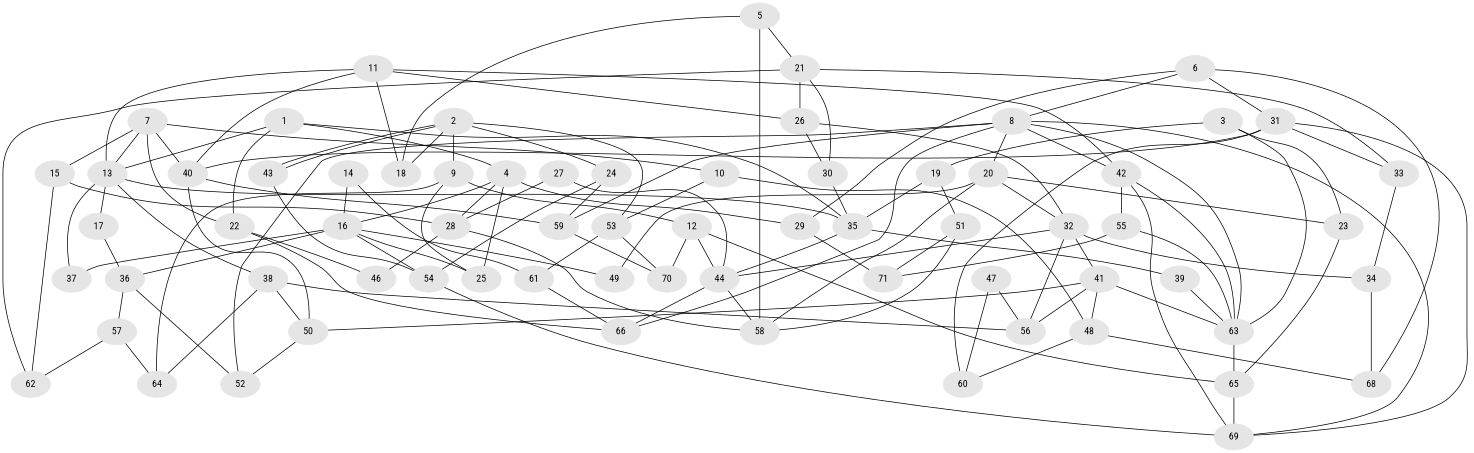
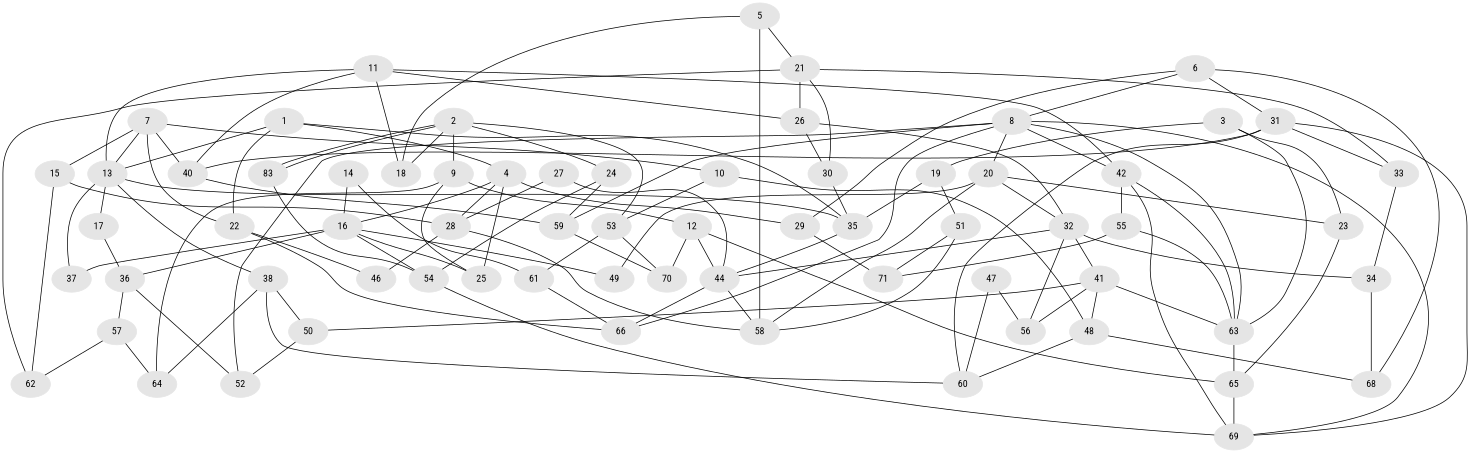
node "43": label "43" -> "83"
edge "40" -- "50": removed
node "39": removed
edge "38" -- "56": now "38" -- "60"
